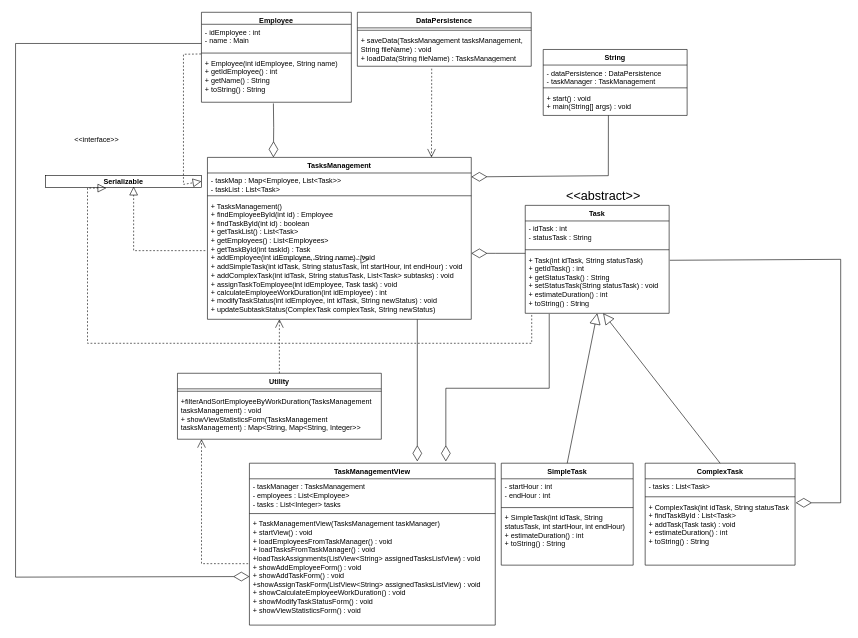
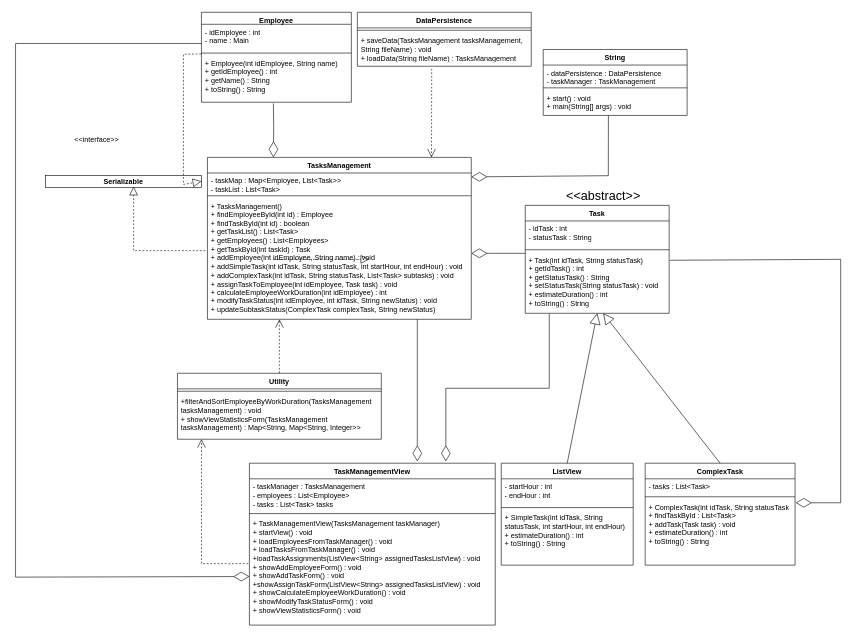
edge "+ Task(int idTask, String statusTask) + getIdTask() : int + getStatusTask() : String + setStatusTask(String statusTask) : void + estimateDuration() : int + toString() : String" -> "Serializable": removed
node "SimpleTask": label "SimpleTask" -> "ListView"
node "- taskManager : TasksManagement - employees : List<Employee> - tasks : List<Integer> tasks": label "- taskManager : TasksManagement - employees : List<Employee> - tasks : List<Integer> tasks" -> "- taskManager : TasksManagement - employees : List<Employee> - tasks : List<Task> tasks"
